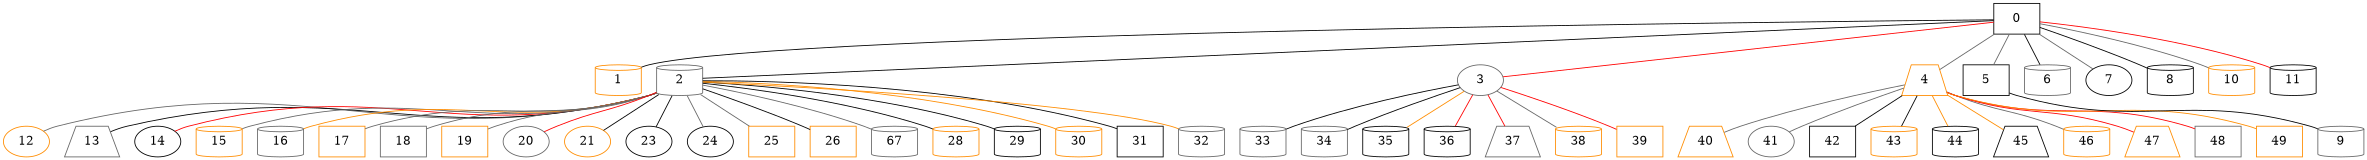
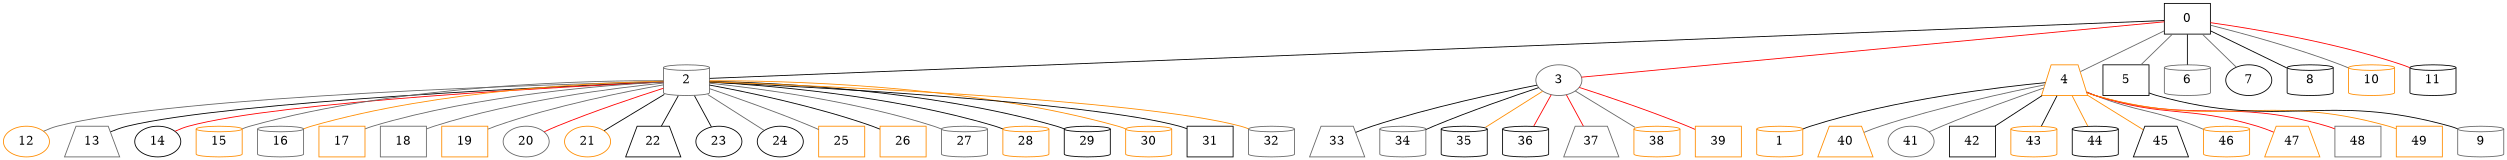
edge "0" -- "1": now "4" -- "1"
node "22": added
node "67": label "67" -> "27"
node "33": shape cylinder -> trapezium
